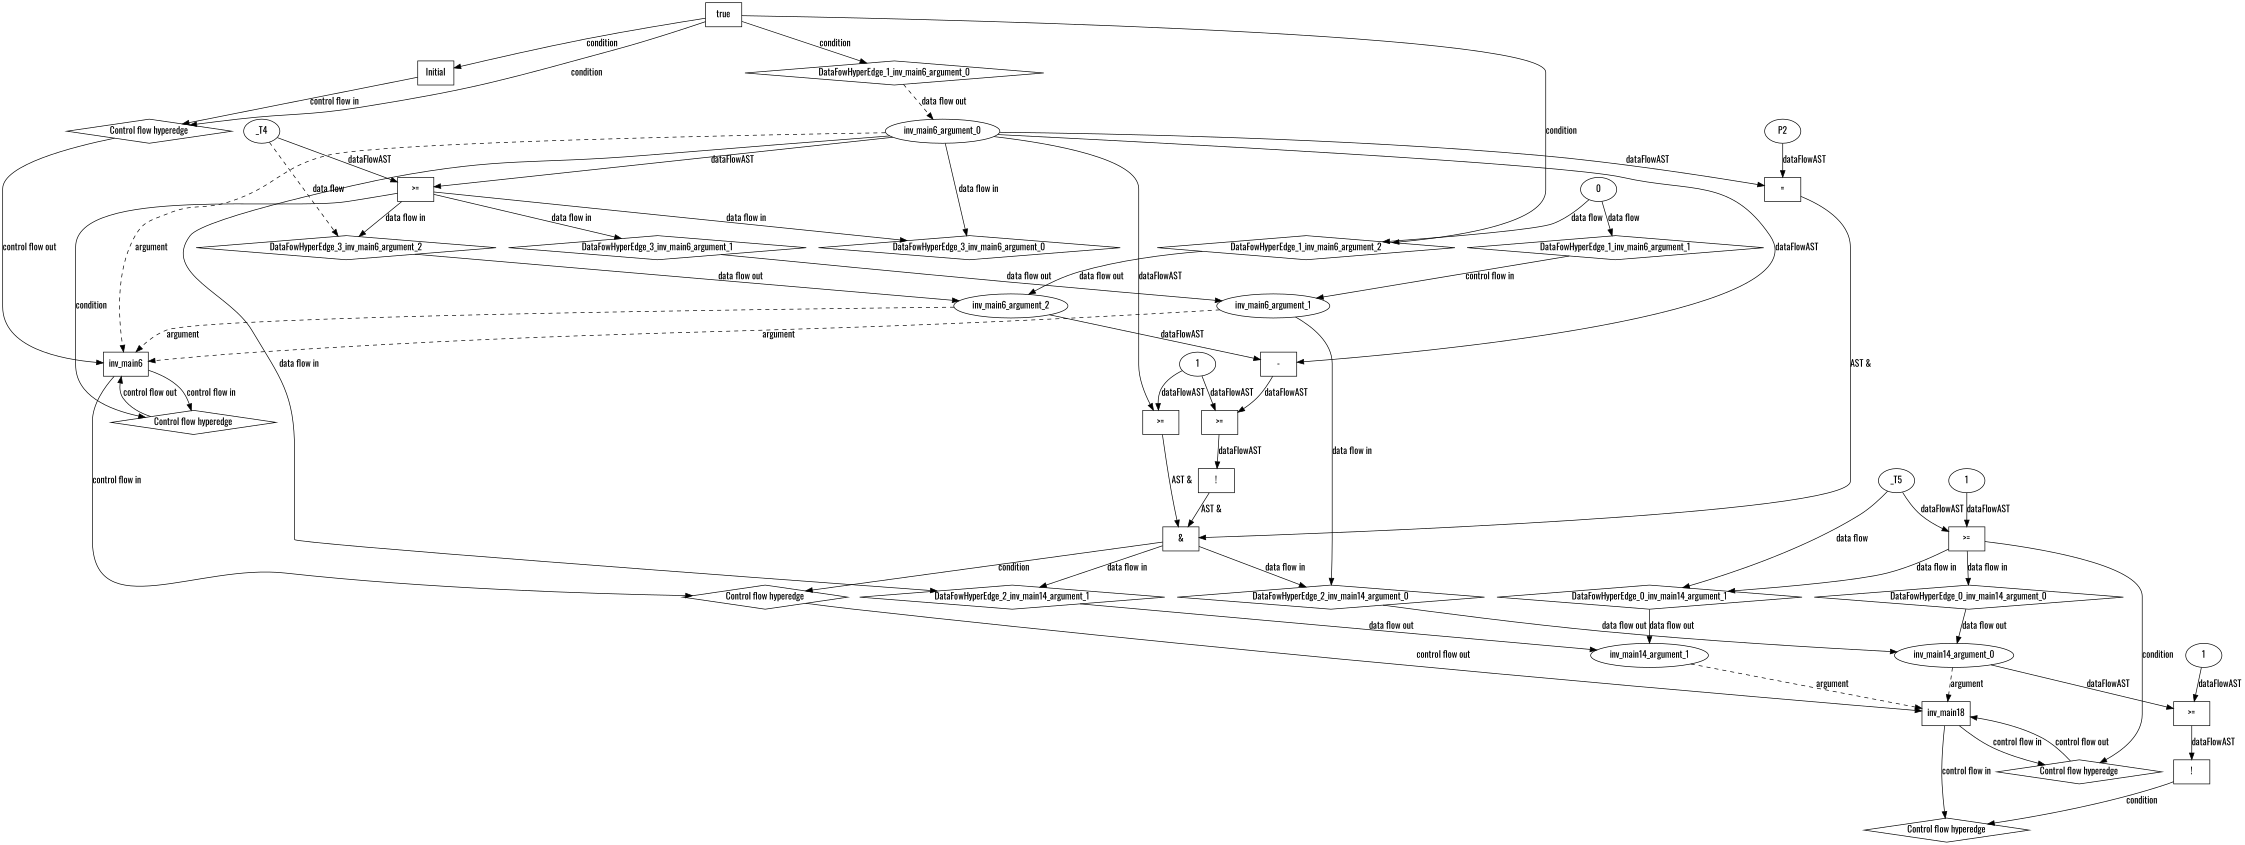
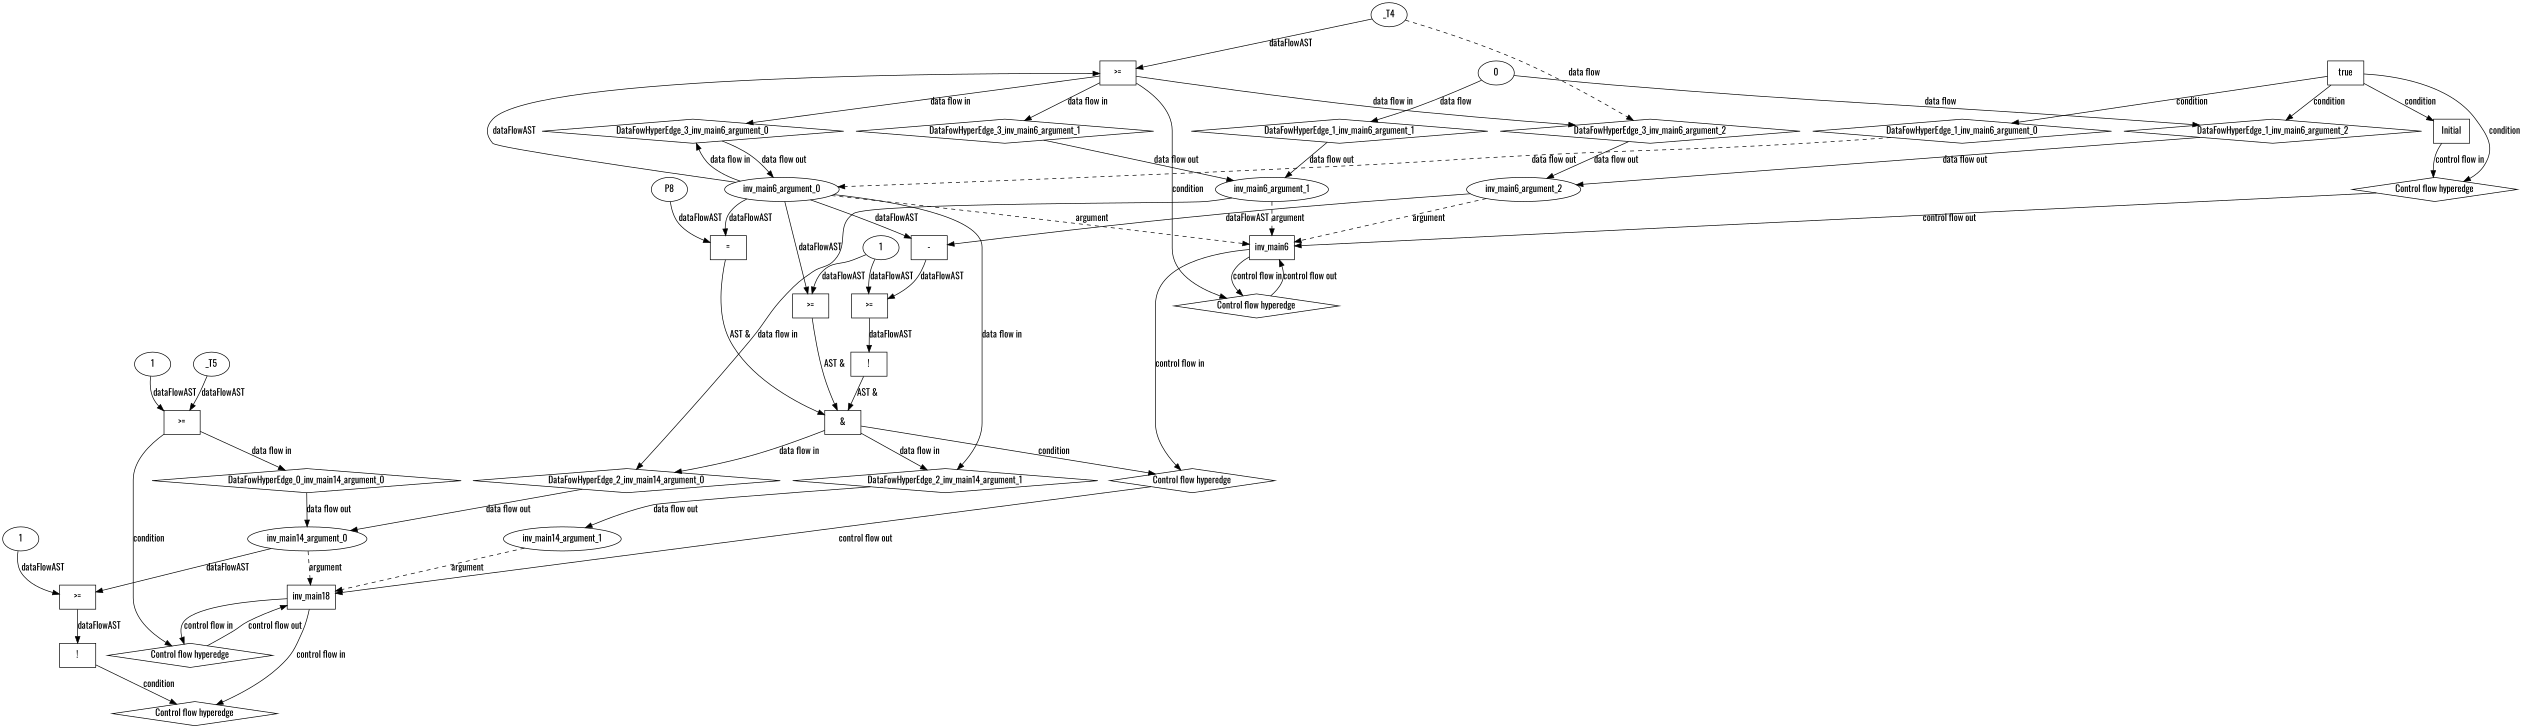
node "P2": label "P2" -> "P8"
edge "DataFowHyperEdge_3_inv_main6_argument_0" -> "inv_main6_argument_0": added, label "data flow out"
edge "DataFowHyperEdge_1_inv_main6_argument_1" -> "inv_main6_argument_1": label "control flow in" -> "data flow out"
node "DataFowHyperEdge_0_inv_main14_argument_1": removed
